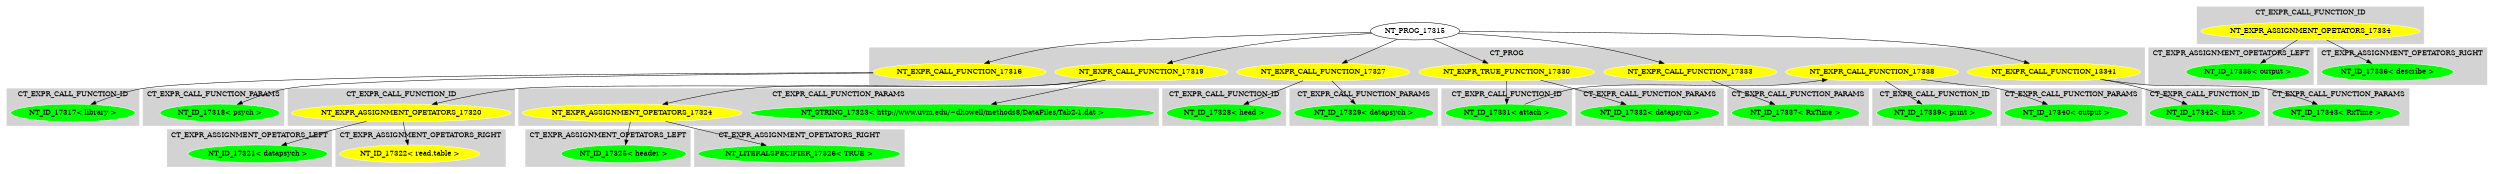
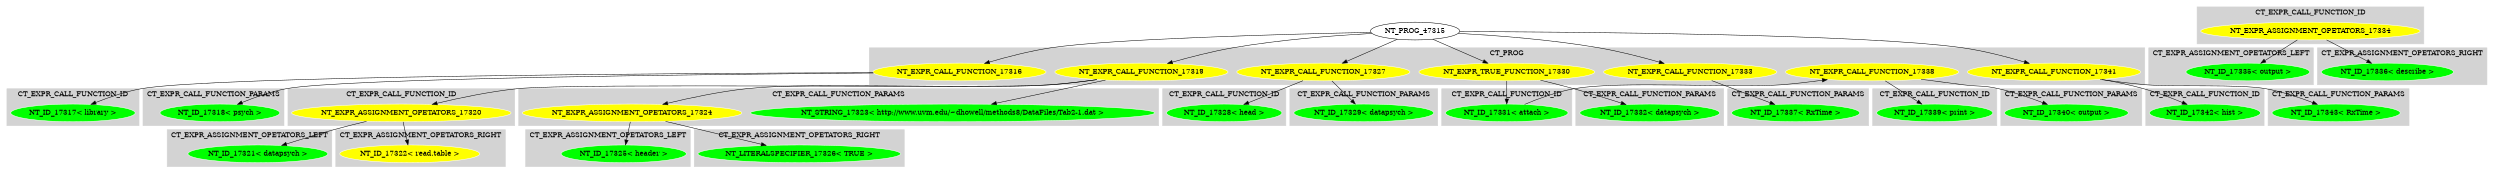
node "NT_PROG_17315": label "NT_PROG_17315" -> "NT_PROG_47315"
node "NT_EXPR_CALL_FUNCTION_13341": label "NT_EXPR_CALL_FUNCTION_13341" -> "NT_EXPR_CALL_FUNCTION_17341"
